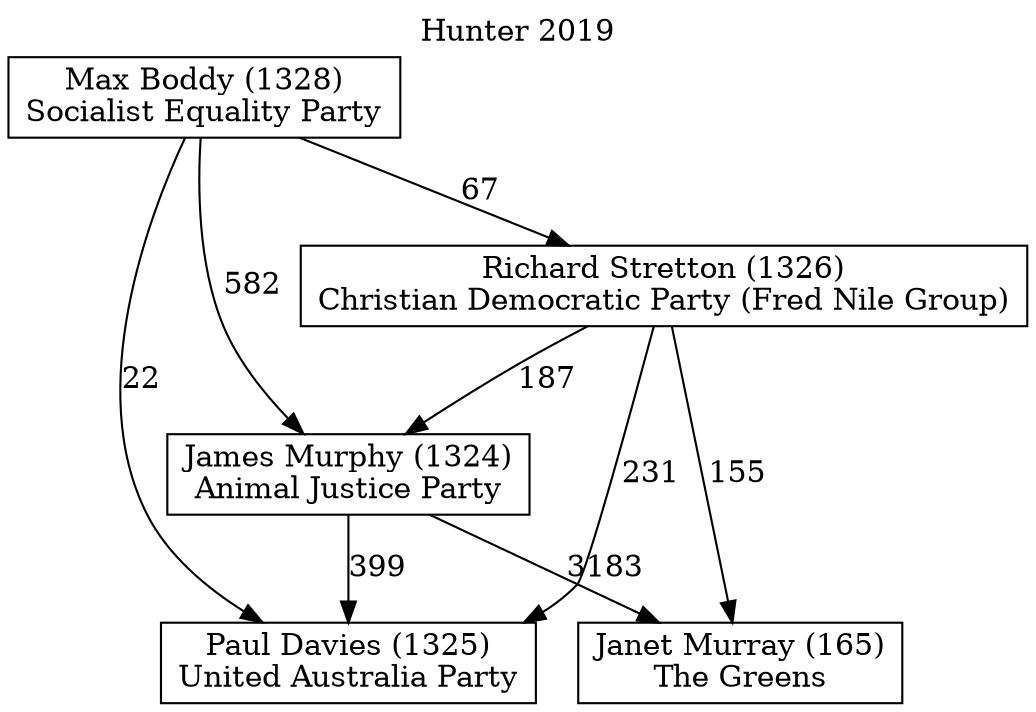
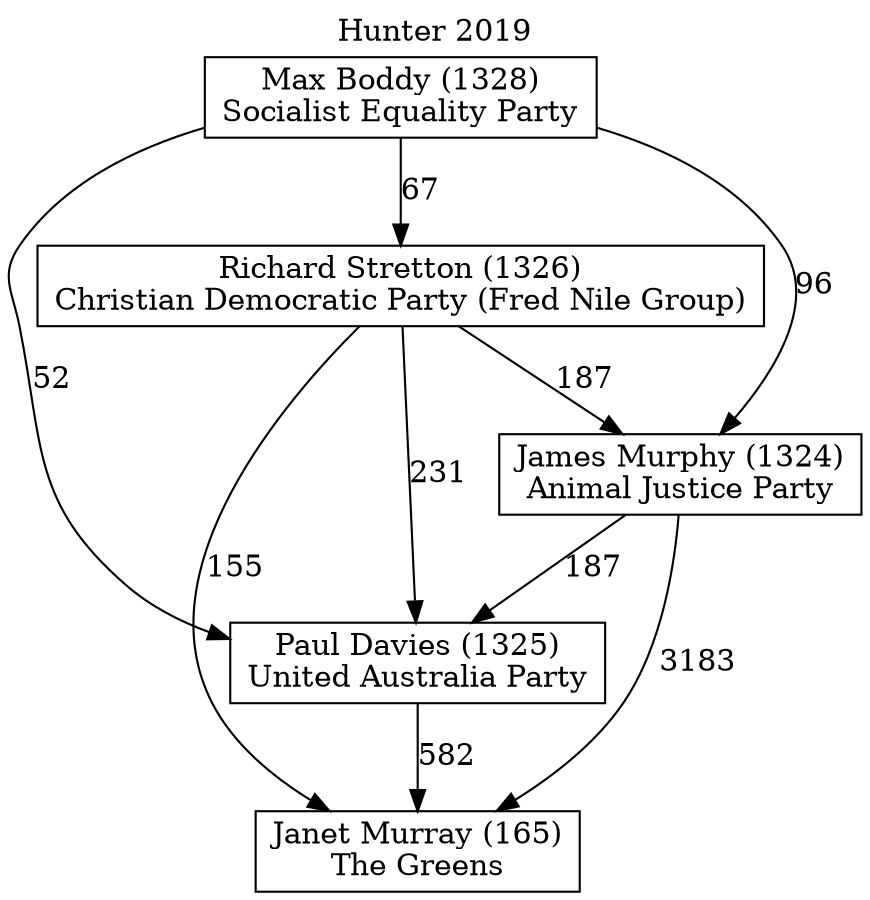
edge "Max Boddy (1328) Socialist Equality Party" -> "James Murphy (1324) Animal Justice Party": label "582" -> "96"
edge "Max Boddy (1328) Socialist Equality Party" -> "Paul Davies (1325) United Australia Party": label "22" -> "52"
edge "James Murphy (1324) Animal Justice Party" -> "Paul Davies (1325) United Australia Party": label "399" -> "187"
edge "Paul Davies (1325) United Australia Party" -> "Janet Murray (165) The Greens": added, label "582"
